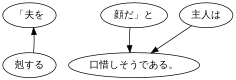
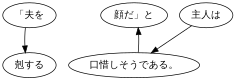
edge "顔だ」と" -> "口惜しそうである。": reversed
edge "剋する" -> "「夫を": reversed
